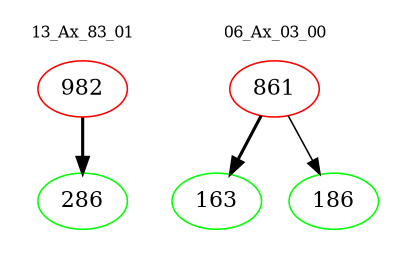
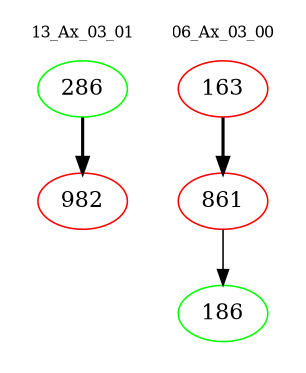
cluster "13_Ax_83_01": label "13_Ax_83_01" -> "13_Ax_03_01"
edge "982" -> "286": reversed
edge "861" -> "163": reversed
node "163": color green -> red
